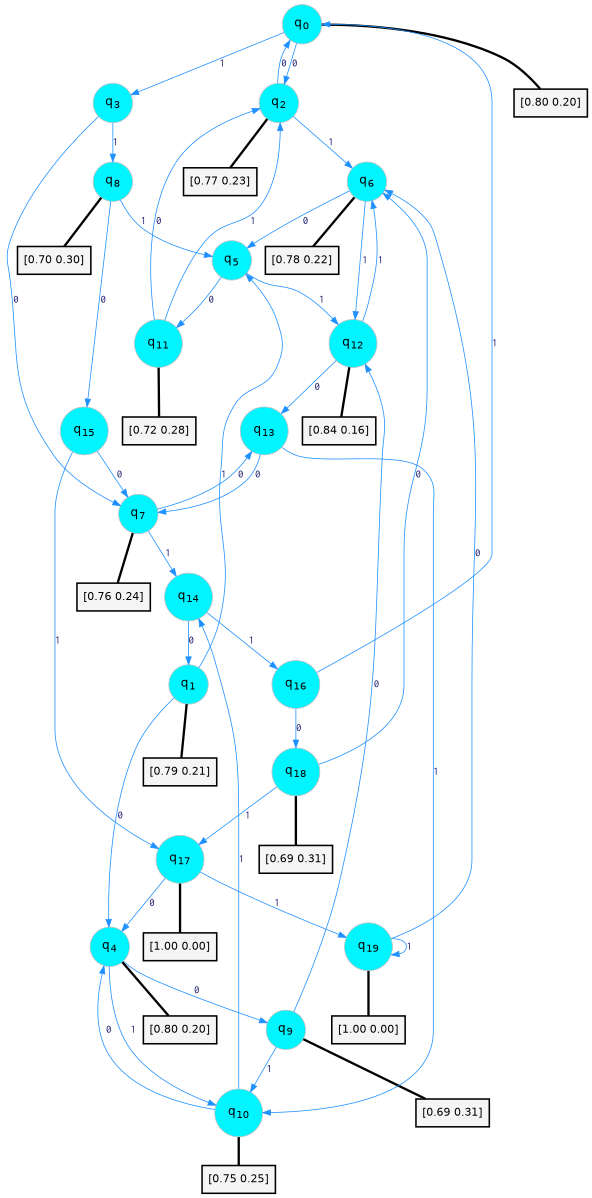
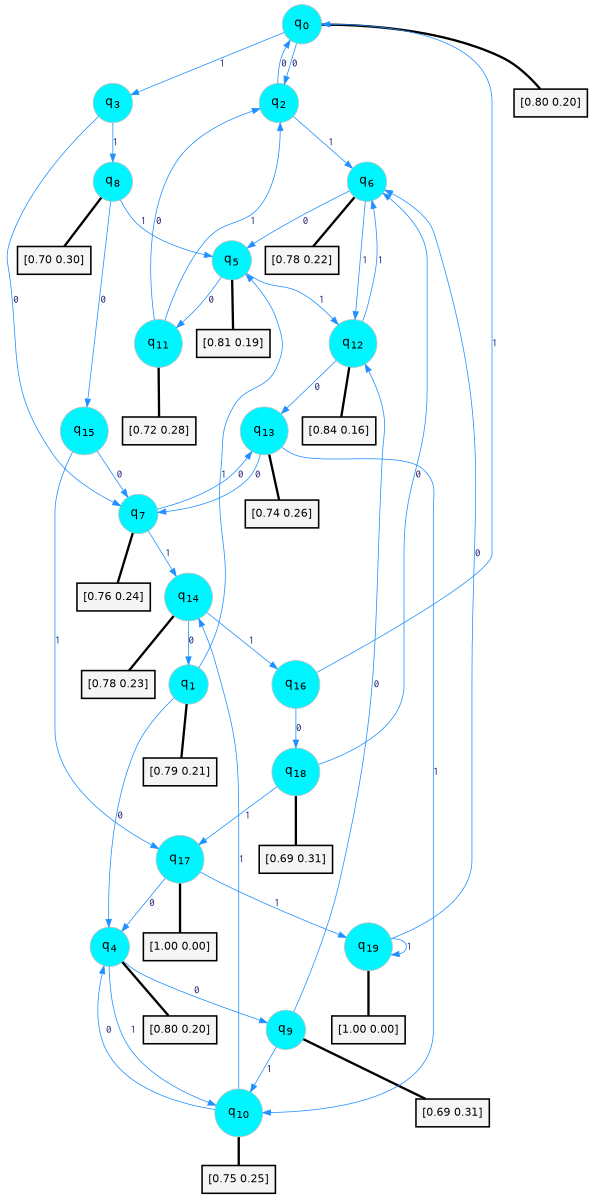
node "[0.77 0.23]": removed
node "[0.81 0.19]": added
node "[0.74 0.26]": added
node "[0.78 0.23]": added
